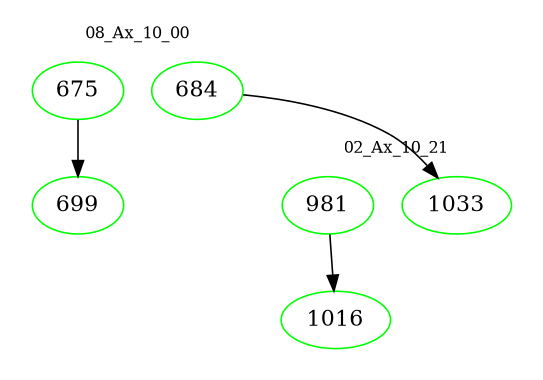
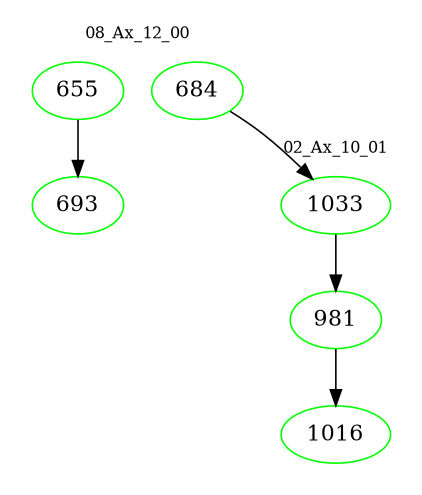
cluster "08_Ax_10_00": label "08_Ax_10_00" -> "08_Ax_12_00"
node "675": label "675" -> "655"
cluster "02_Ax_10_21": label "02_Ax_10_21" -> "02_Ax_10_01"
node "699": label "699" -> "693"
edge "1033" -> "981": added
